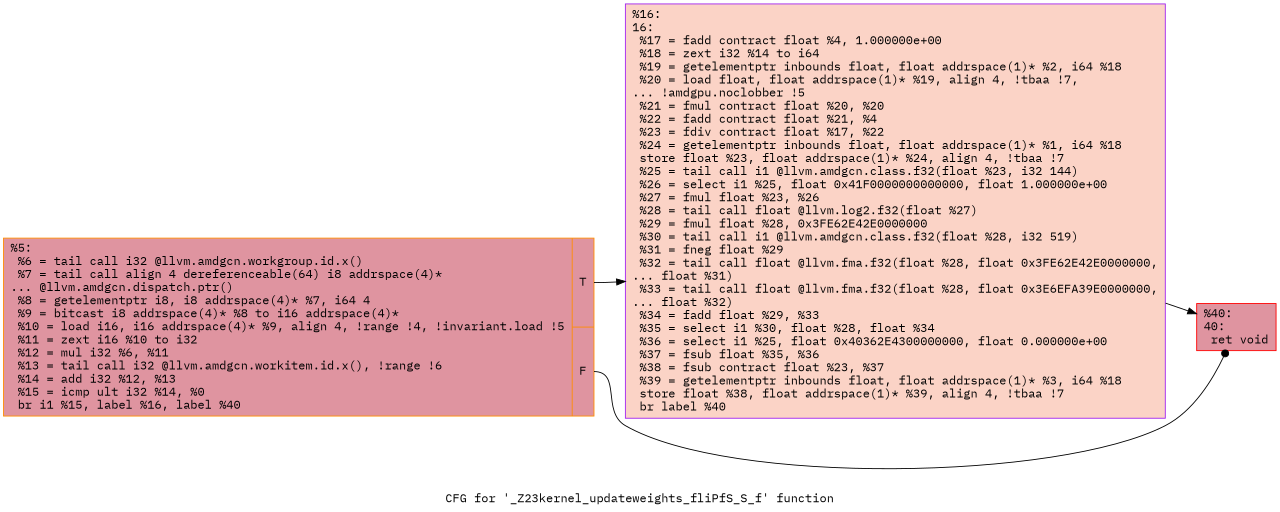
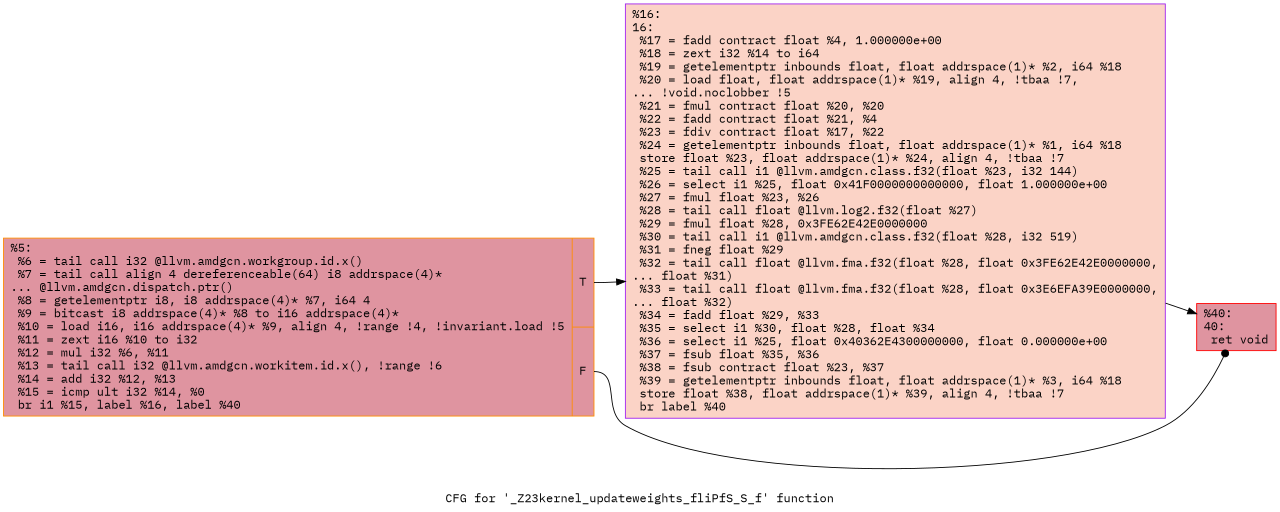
node "%16:": text "... !amdgpu.noclobber !5" -> "... !void.noclobber !5"
